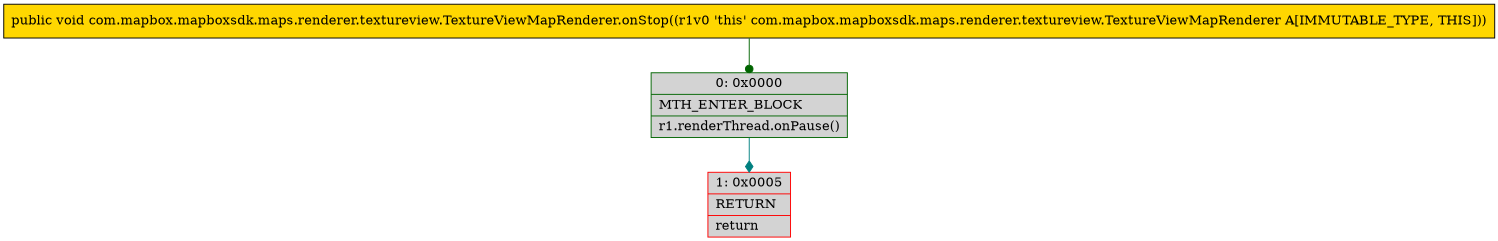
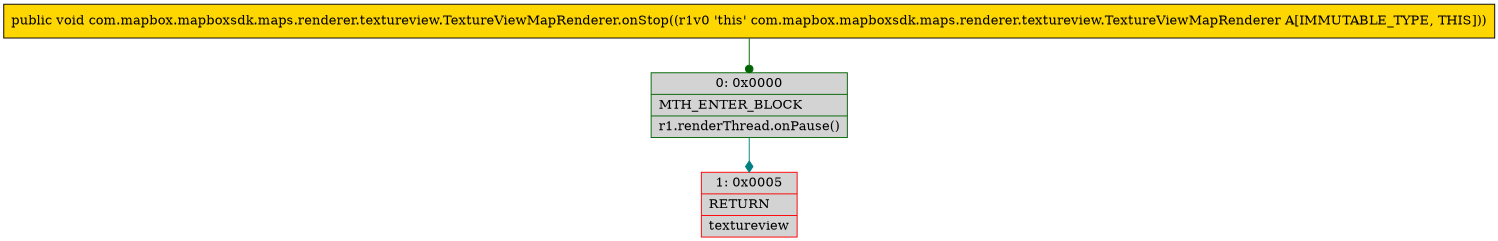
node "1: 0x0005": text "return" -> "textureview"
